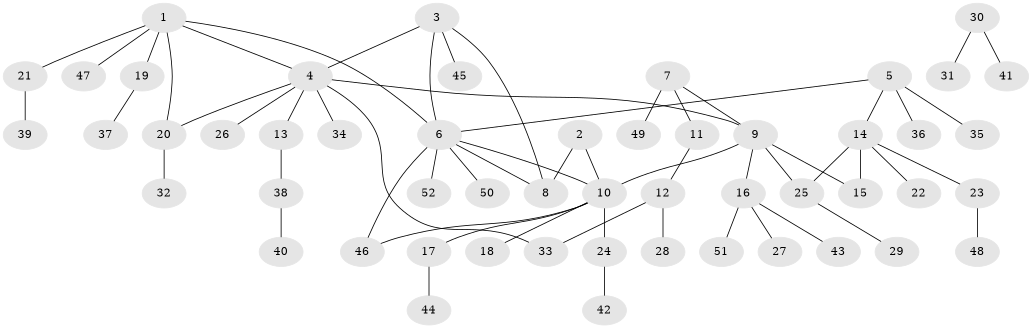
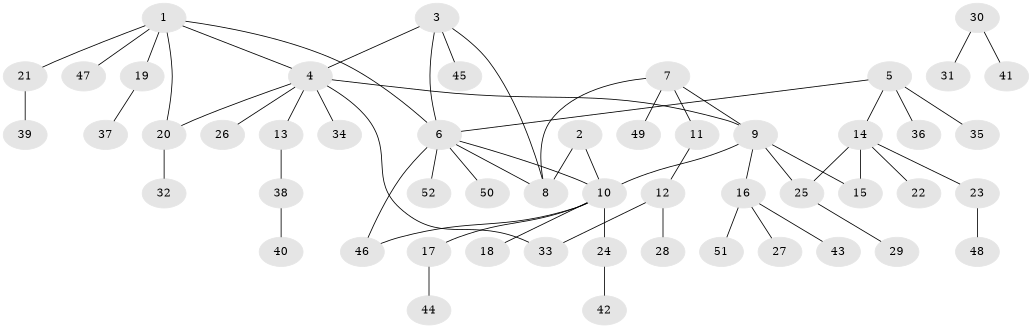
edge "7" -- "8": added
